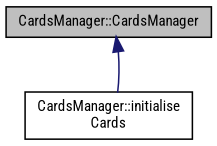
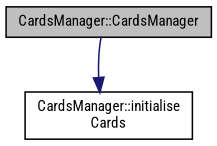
edge "CardsManager::initialise Cards" -> "CardsManager::CardsManager": reversed
